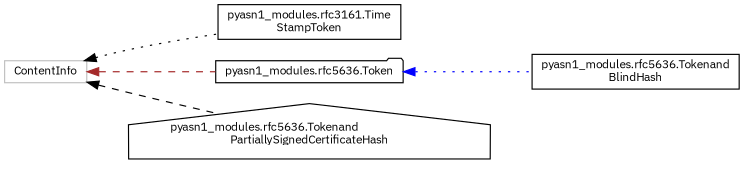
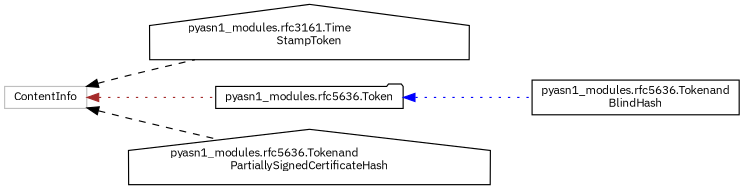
node "pyasn1_modules.rfc3161.Time StampToken": shape box -> house
edge "pyasn1_modules.rfc3161.Time StampToken" -> "ContentInfo": style dotted -> dashed
edge "pyasn1_modules.rfc5636.Token" -> "ContentInfo": style dashed -> dotted
